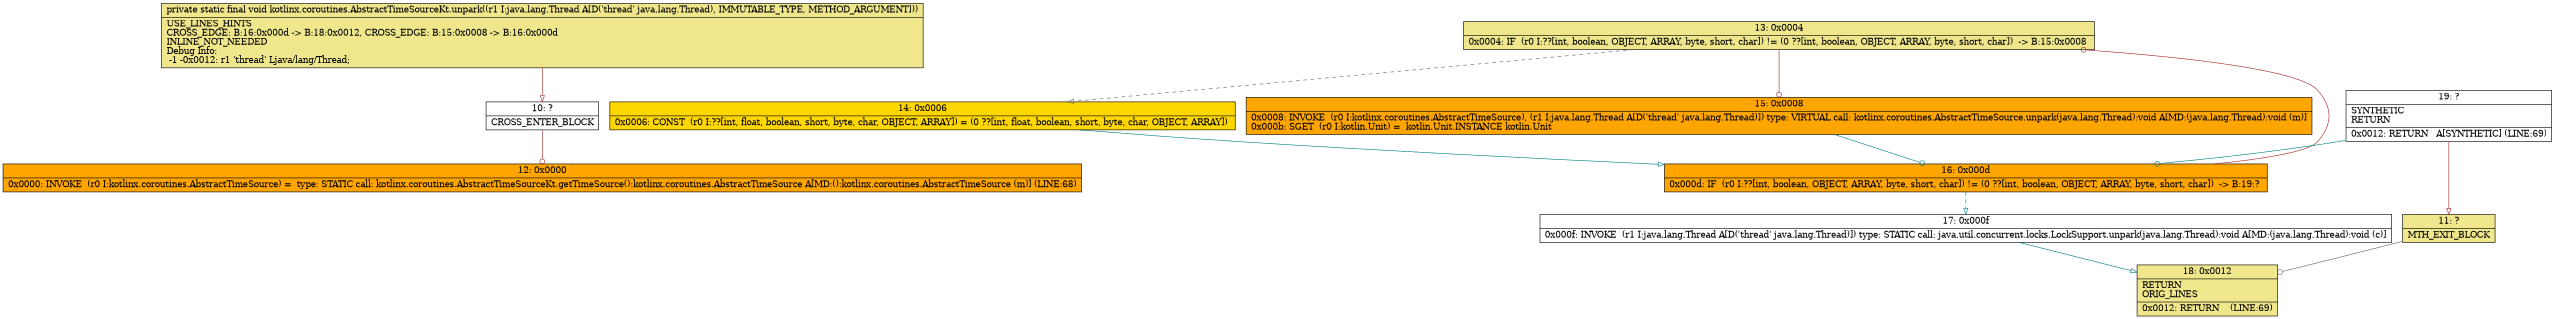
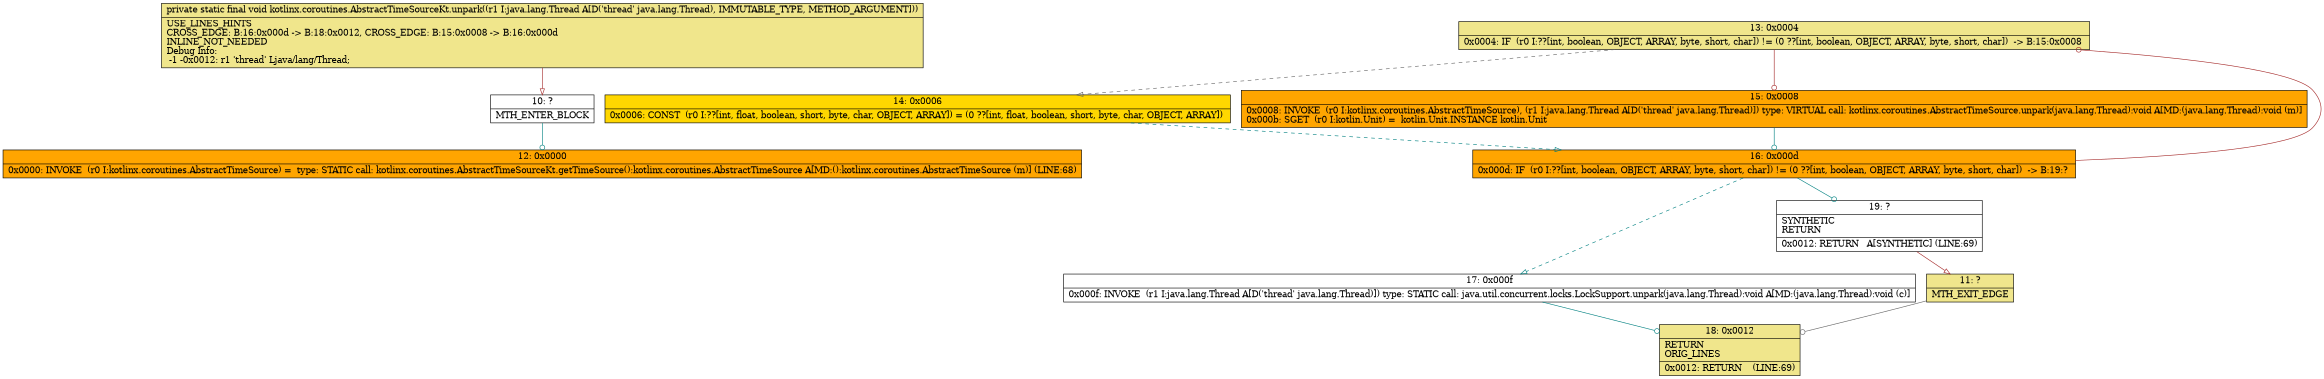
node "10: ?": text "CROSS_ENTER_BLOCK" -> "MTH_ENTER_BLOCK"
edge "10: ?" -> "12: 0x0000": color brown -> teal
edge "14: 0x0006" -> "16: 0x000d": style solid -> dashed
edge "19: ?" -> "16: 0x000d": reversed
node "11: ?": text "MTH_EXIT_BLOCK" -> "MTH_EXIT_EDGE"
edge "17: 0x000f" -> "18: 0x0012": arrowhead onormal -> odot
